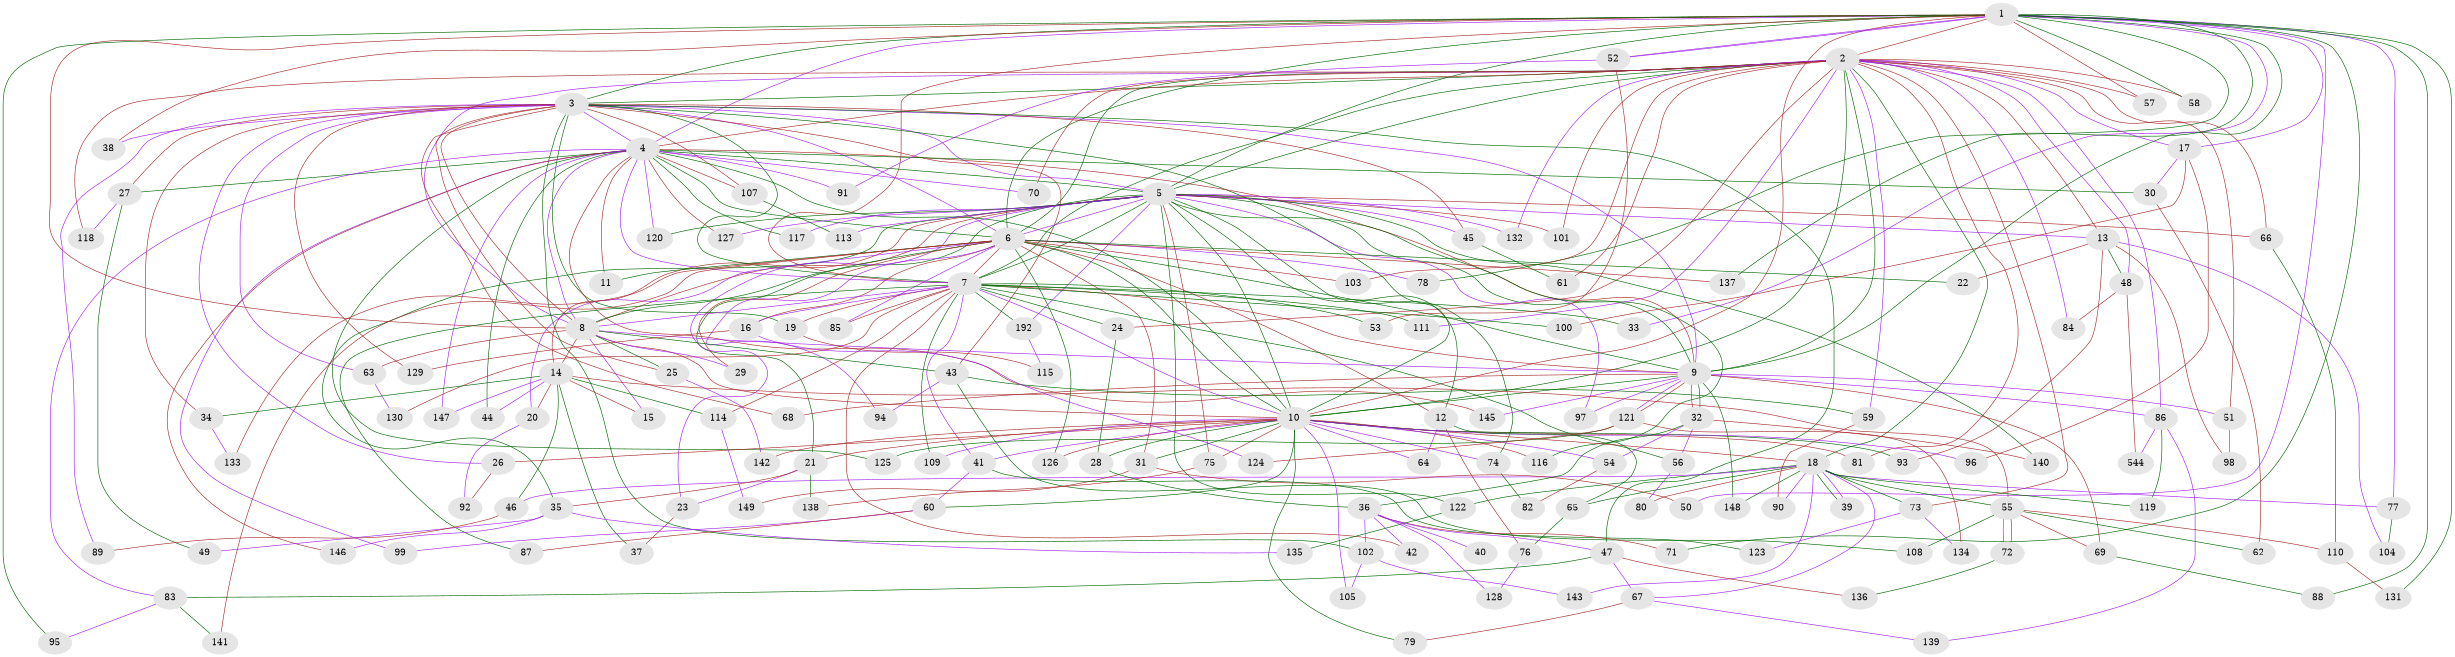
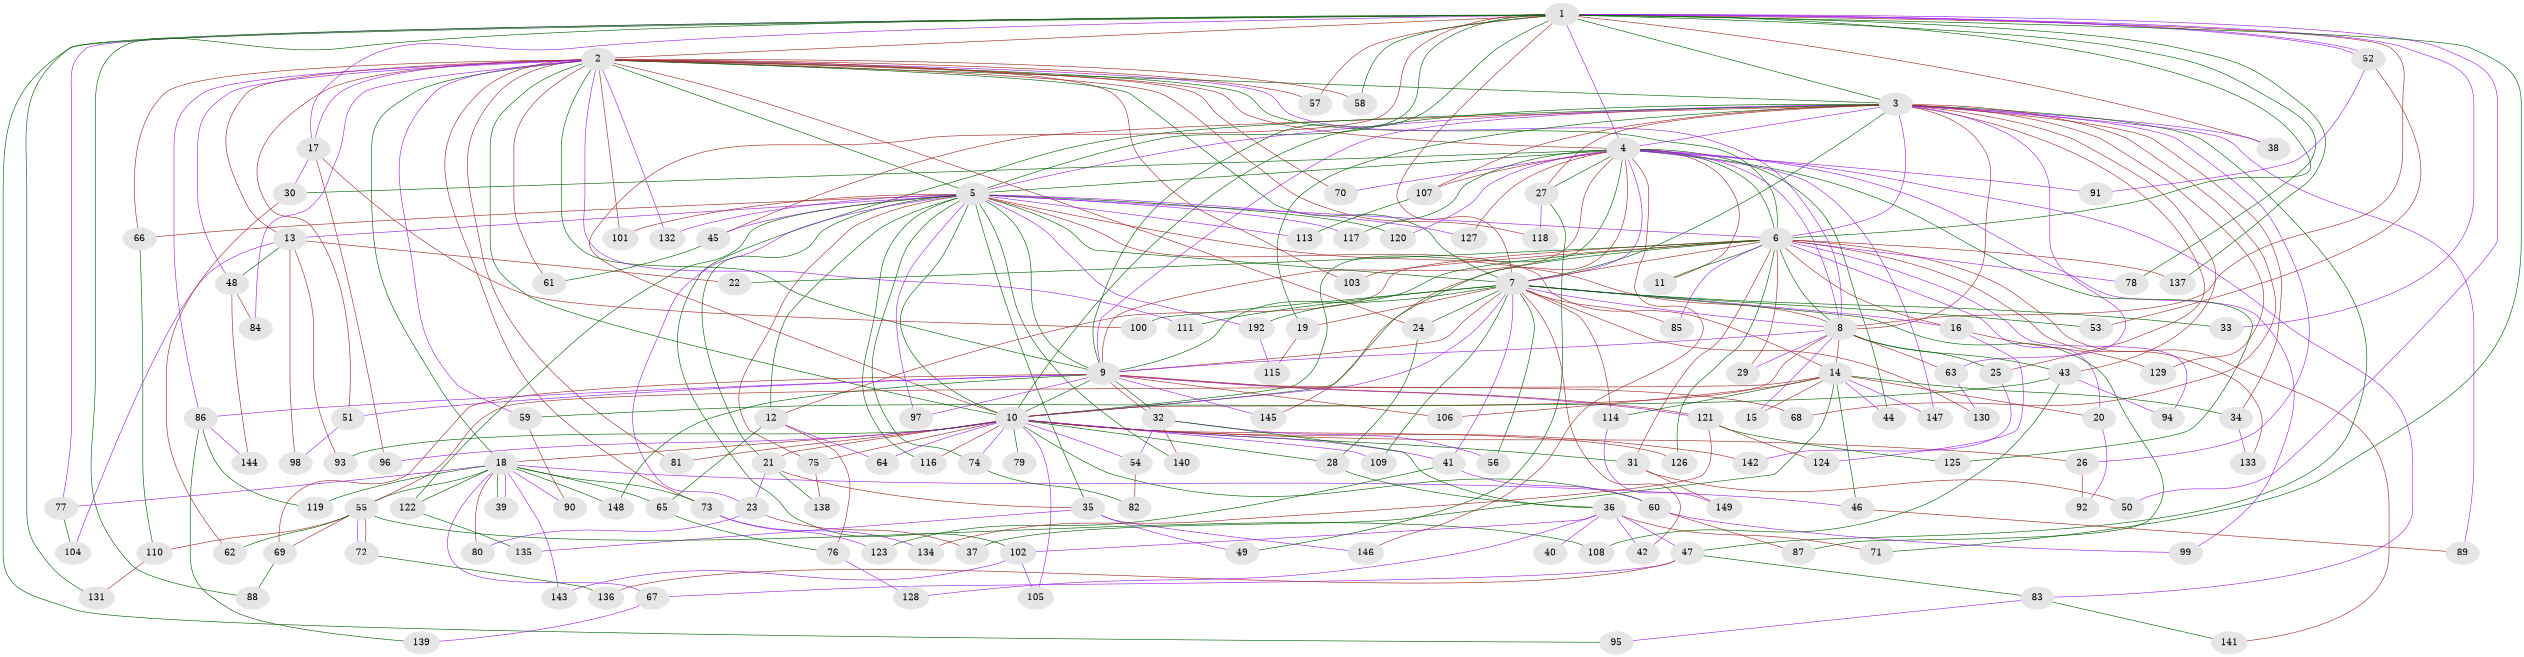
node "106": added
node "544": label "544" -> "144"
edge "56" -- "80": now "23" -- "80"
edge "86" -- "139": color purple -> darkgreen
edge "67" -- "79": removed
